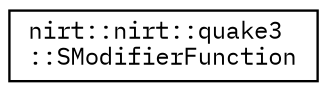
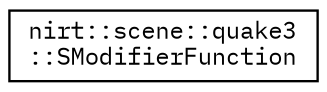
node "nirt::nirt::quake3 ::SModifierFunction": label "nirt::nirt::quake3 ::SModifierFunction" -> "nirt::scene::quake3 ::SModifierFunction"
